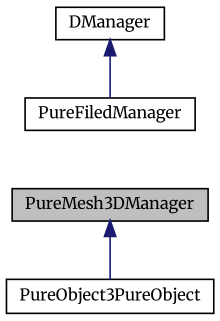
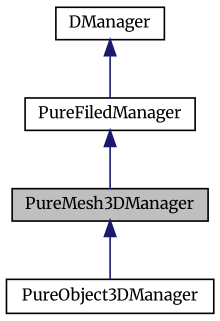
edge "PureMesh3DManager" -> "PureFiledManager": added
node "PureObject3PureObject": label "PureObject3PureObject" -> "PureObject3DManager"
